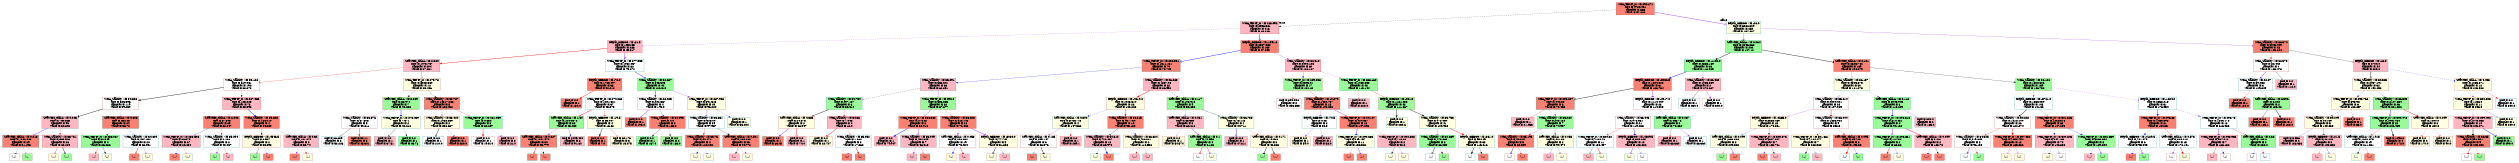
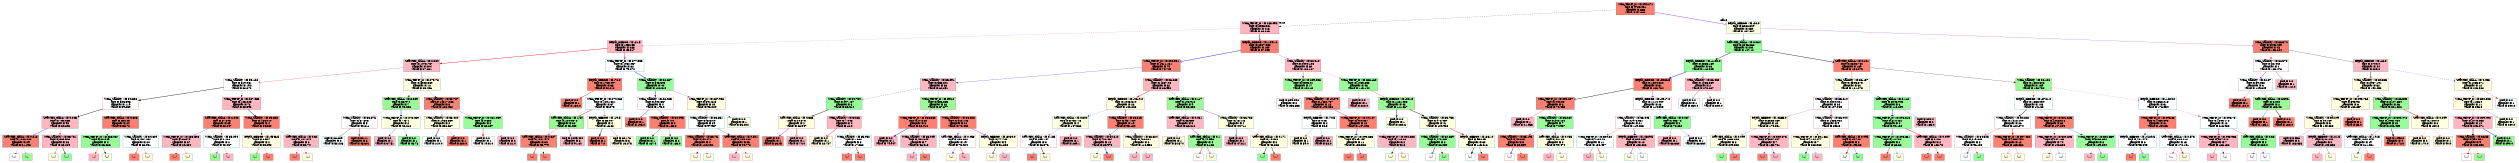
edge "WOA_TEMP_K <= 273.439 mse = 7.371 samples = 2 value = 42.212" -> "mse = 0.0 samples = 1 value = 37.51": arrowhead tee -> normal
